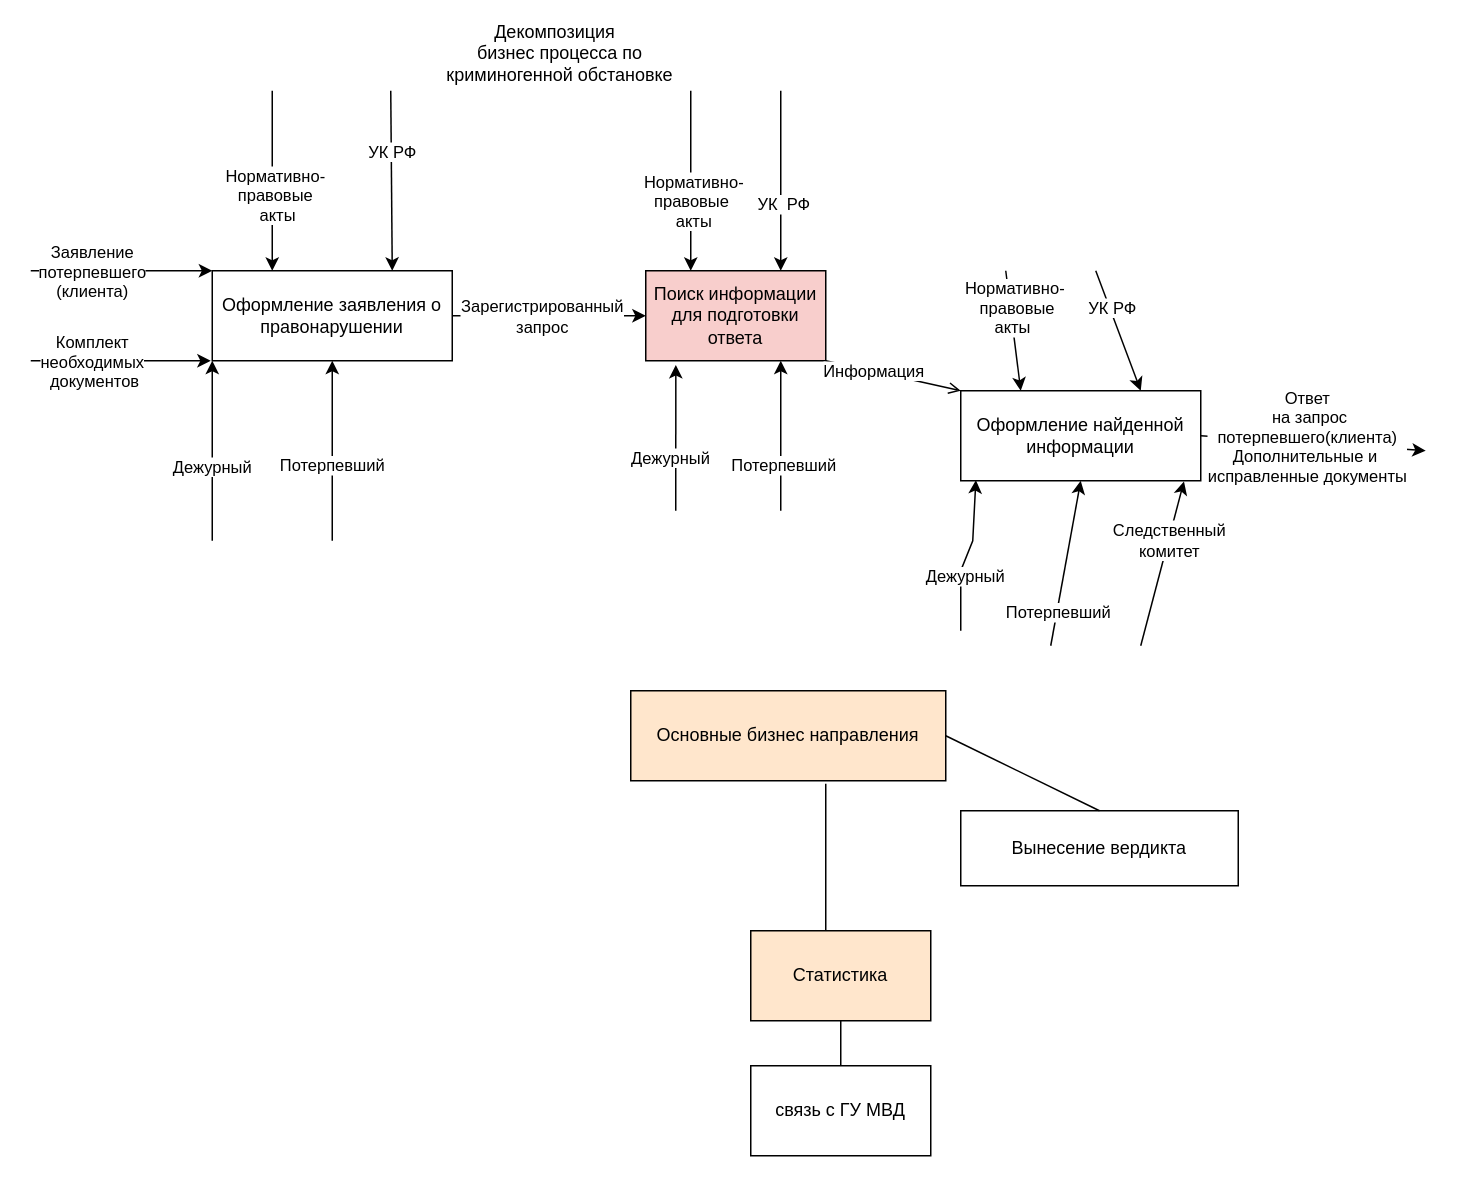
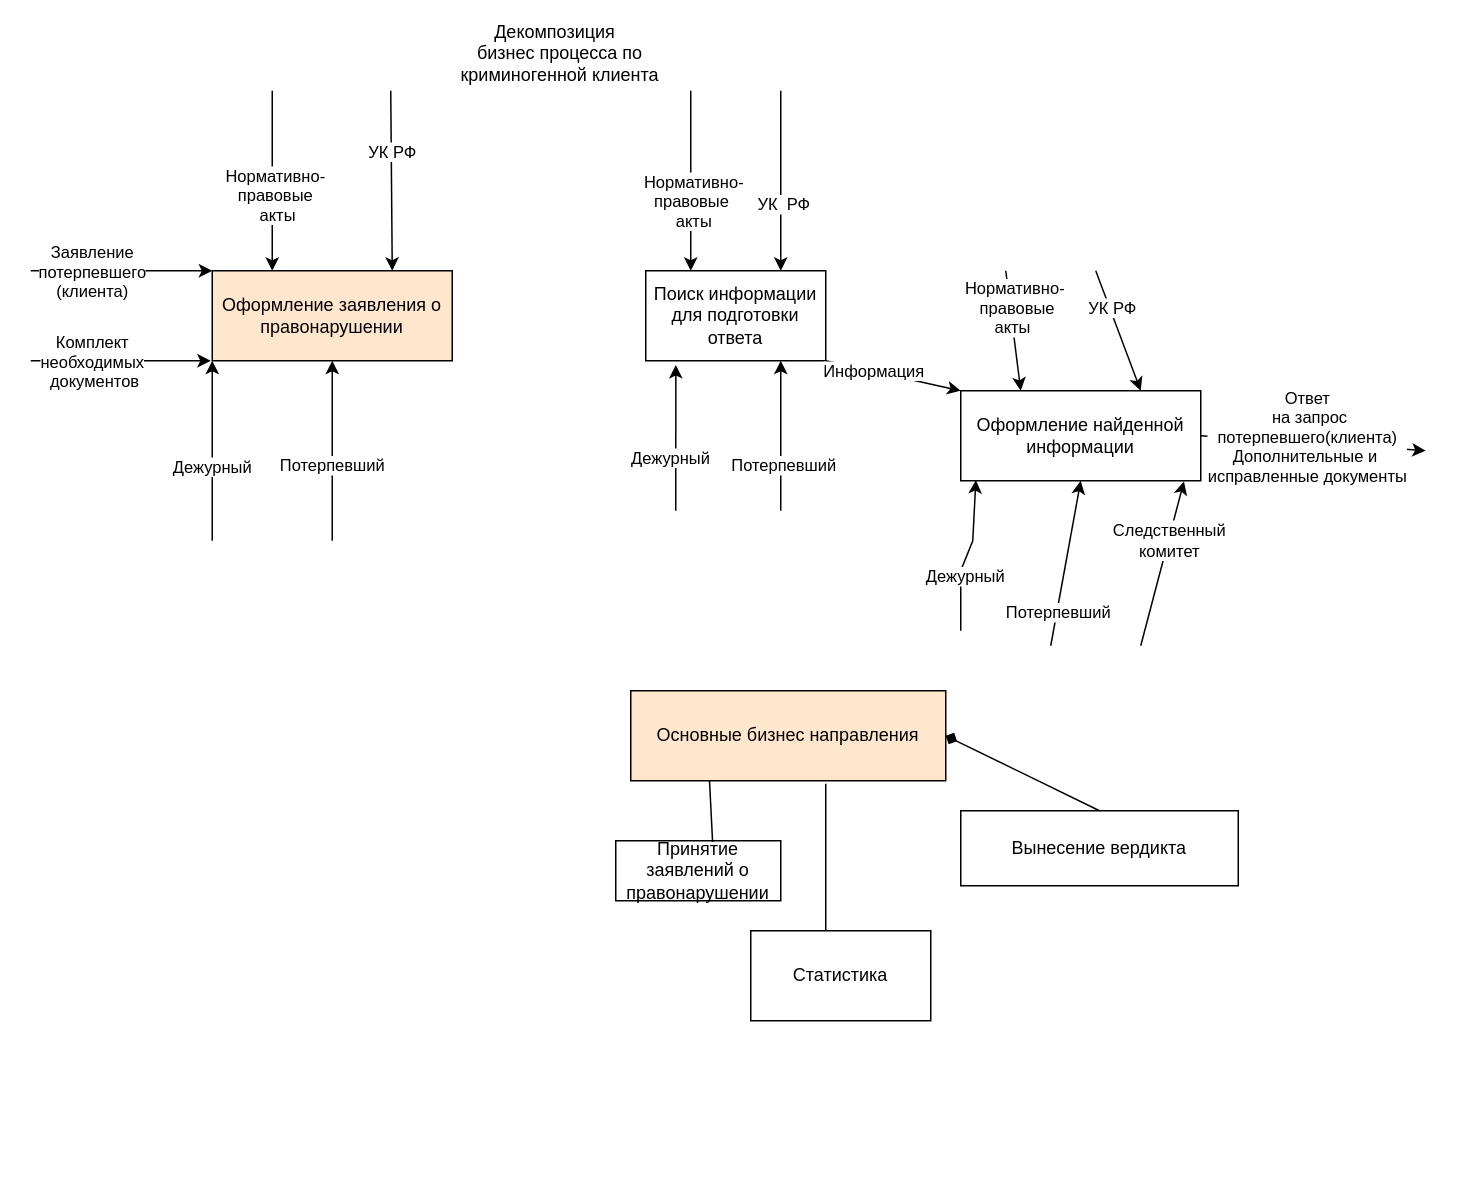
node "Декомпозиция бизнес процесса по криминогенной обстановке": label "Декомпозиция бизнес процесса по криминогенной обстановке" -> "Декомпозиция бизнес процесса по криминогенной клиента"
node "Оформление заявления о правонарушении": fillcolor #ffffff -> #ffe6cc
edge "Оформление заявления о правонарушении" -> "Поиск информации для подготовки ответа": removed, label "Зарегистрированный запрос"
node "Поиск информации для подготовки ответа": fillcolor #f8cecc -> #ffffff
edge "Поиск информации для подготовки ответа" -> "Оформление найденной информации": arrowhead open -> classic
edge "Основные бизнес направления" -- "Вынесение вердикта": arrowhead none -> diamond
edge "Основные бизнес направления" -- "Принятие заявлений о правонарушении": added
node "Принятие заявлений о правонарушении": added
node "Статистика": fillcolor #ffe6cc -> #ffffff
edge "Статистика" -- "связь с ГУ МВД": removed
node "связь с ГУ МВД": removed
